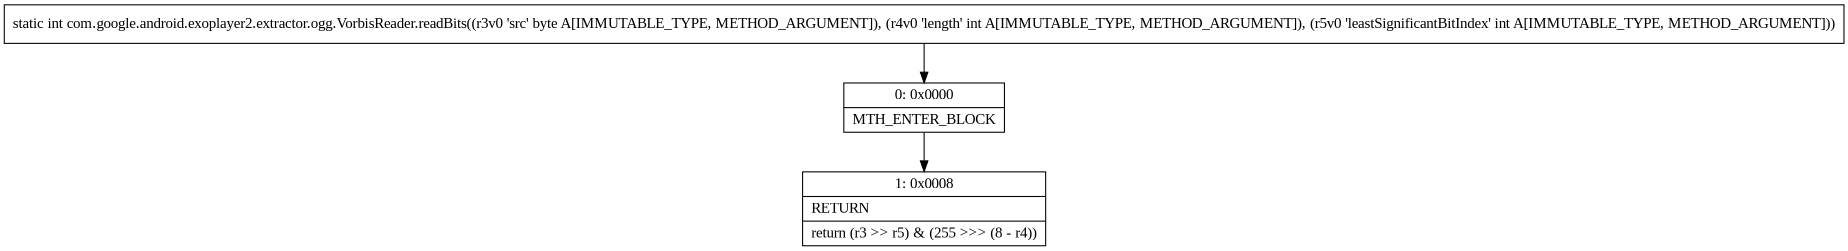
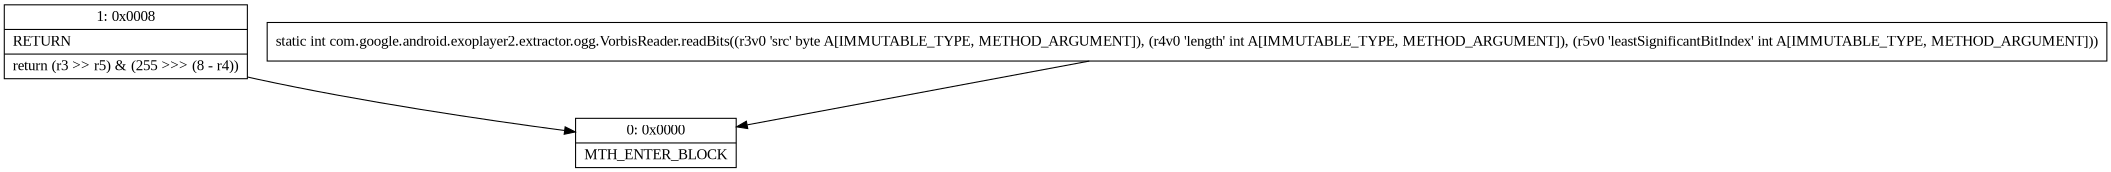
edge "0: 0x0000" -> "1: 0x0008": reversed
